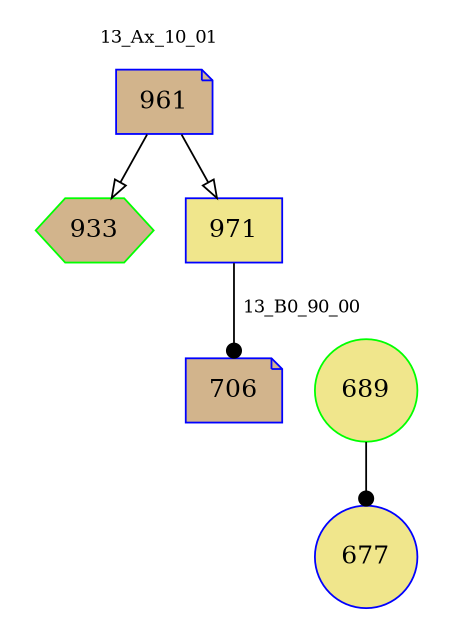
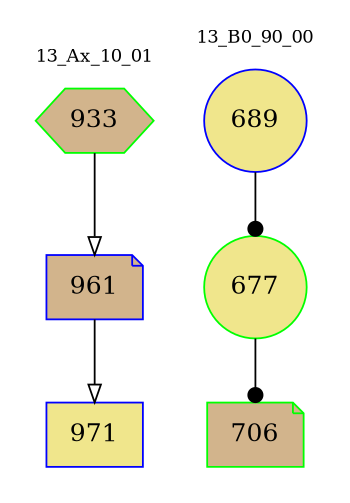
edge "961" -> "933": reversed
edge "971" -> "706": now "677" -> "706"
node "706": color blue -> green
node "689": color green -> blue
node "677": color blue -> green
